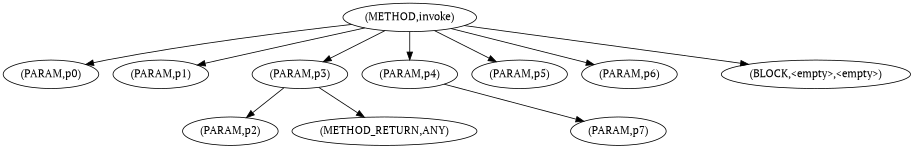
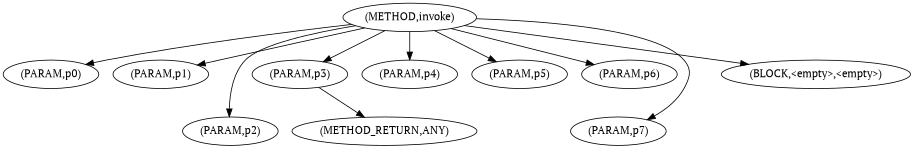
edge "(PARAM,p3)" -> "(PARAM,p2)": now "(METHOD,invoke)" -> "(PARAM,p2)"
edge "(PARAM,p4)" -> "(PARAM,p7)": now "(METHOD,invoke)" -> "(PARAM,p7)"
